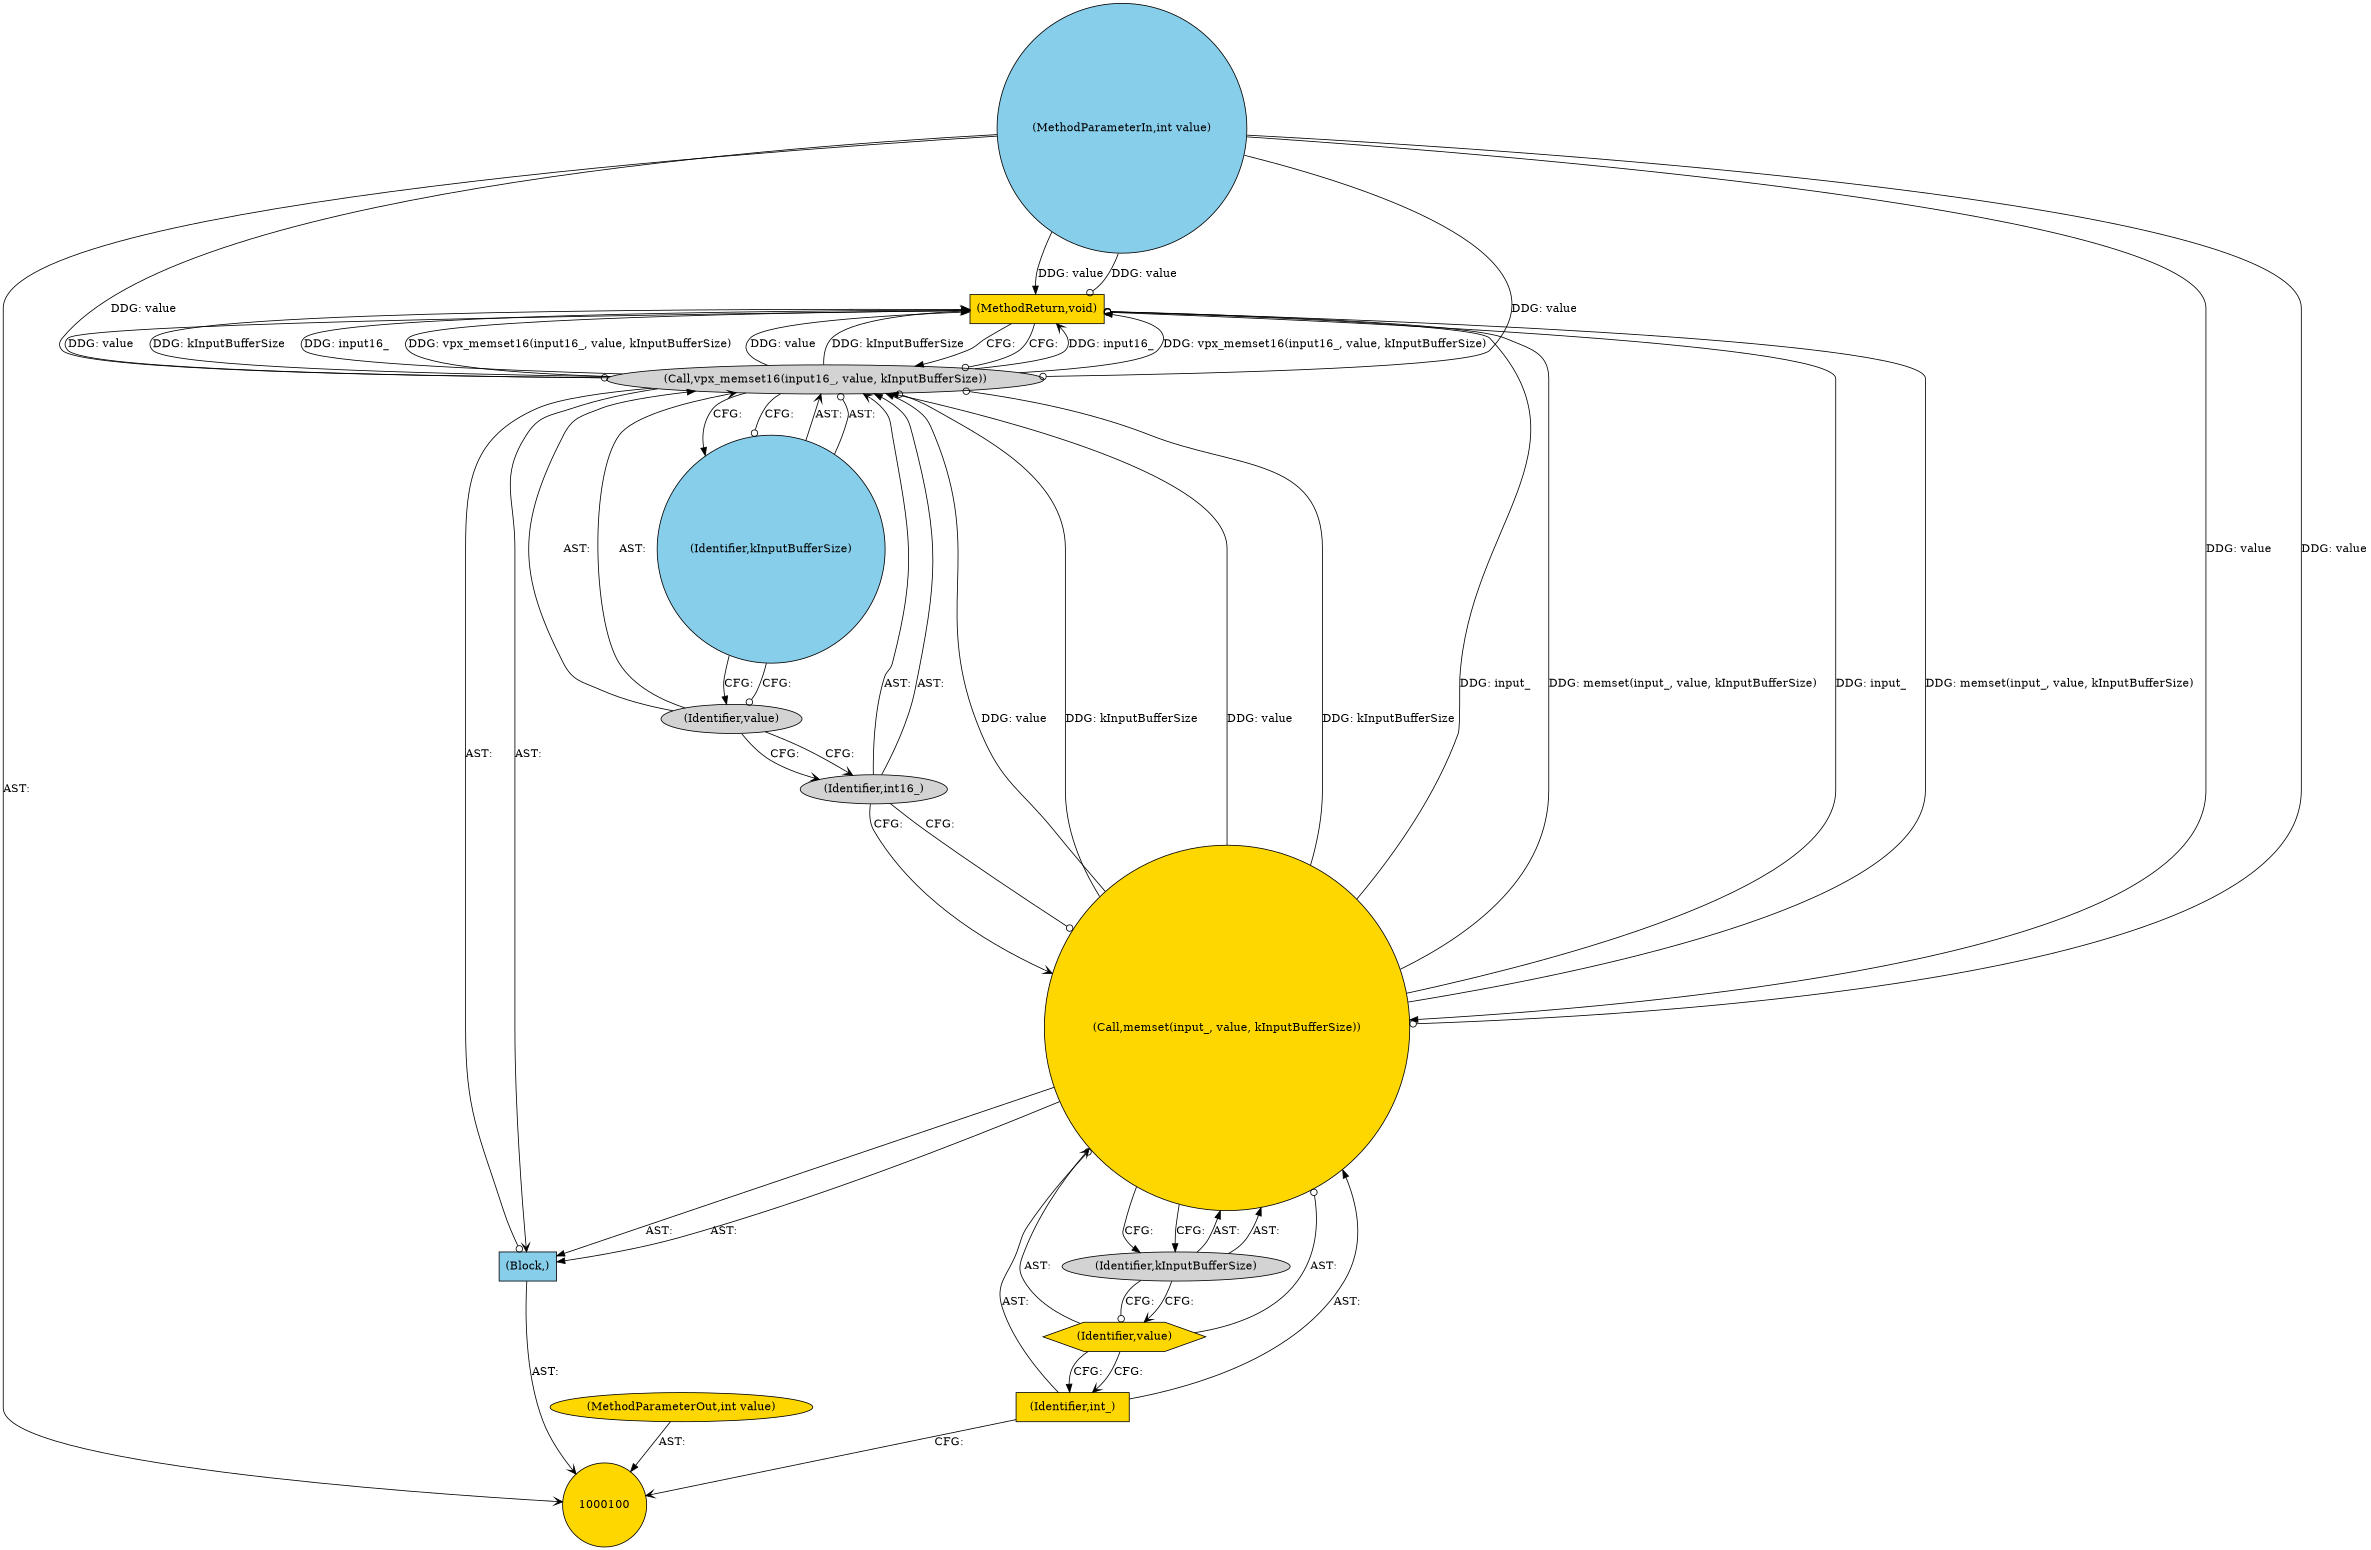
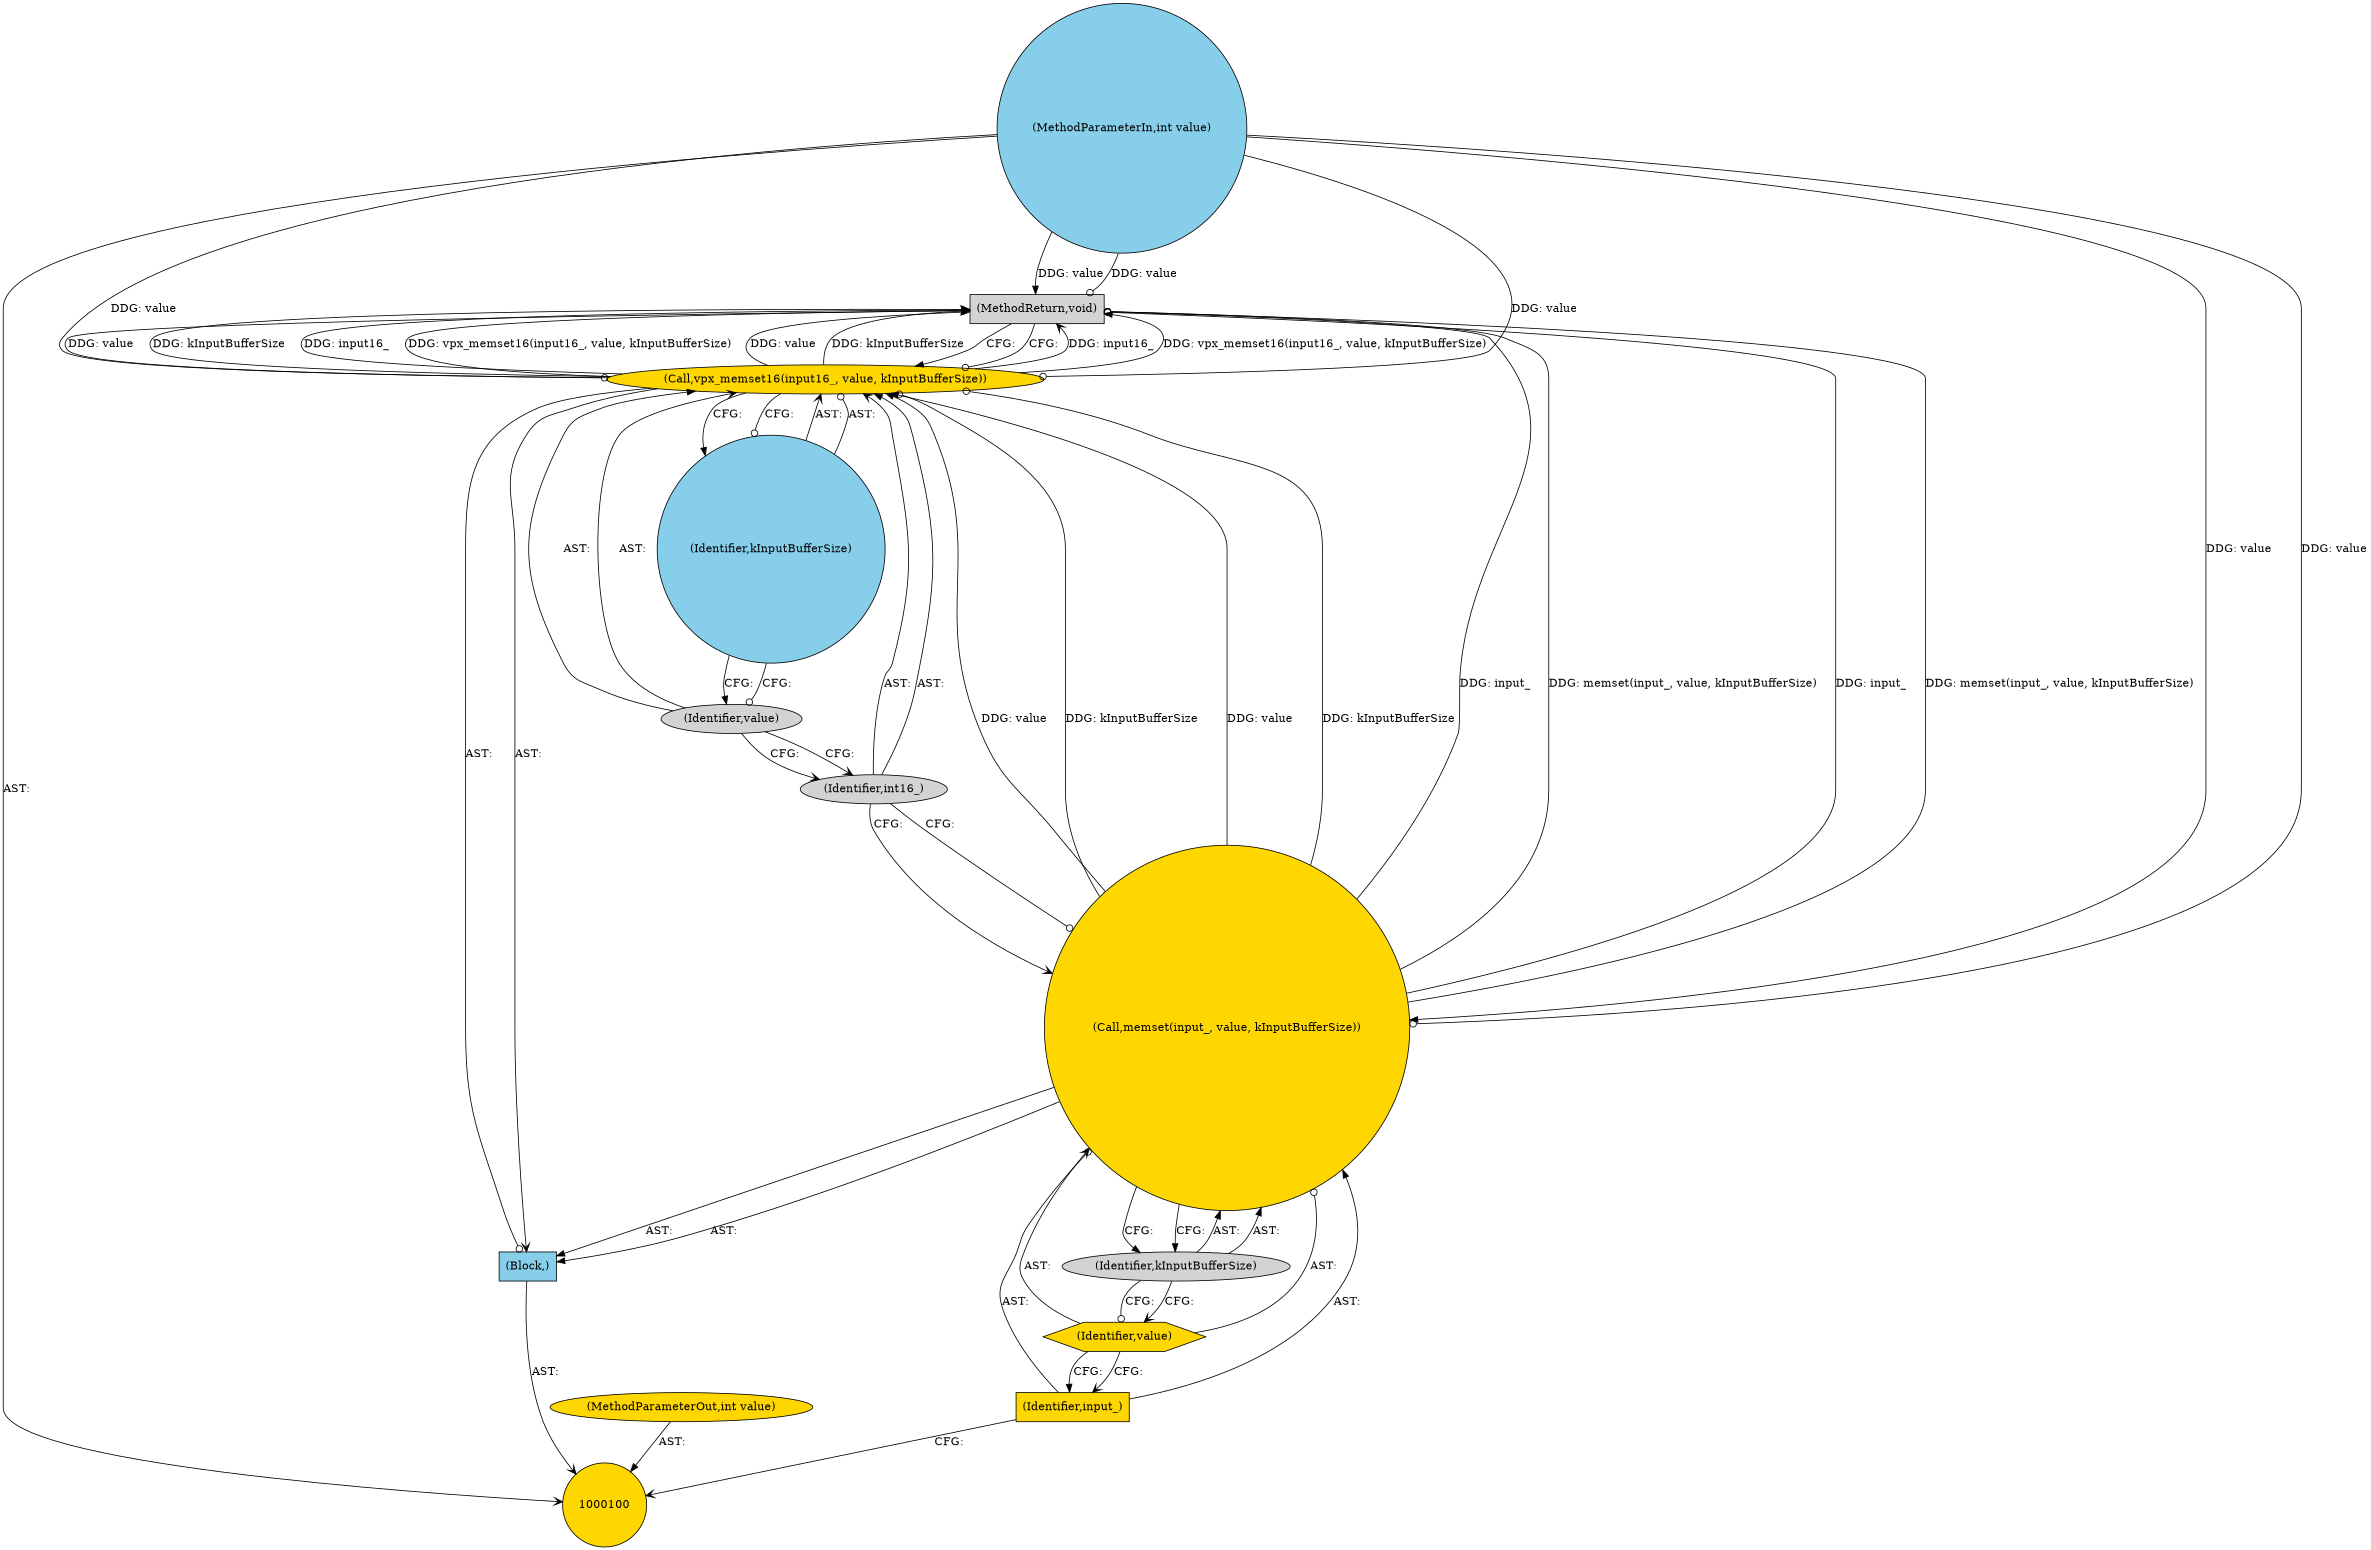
node "(MethodReturn,void)": fillcolor gold -> lightgrey
node "(Call,vpx_memset16(input16_, value, kInputBufferSize))": fillcolor lightgrey -> gold
node "(Identifier,int_)": label "(Identifier,int_)" -> "(Identifier,input_)"
